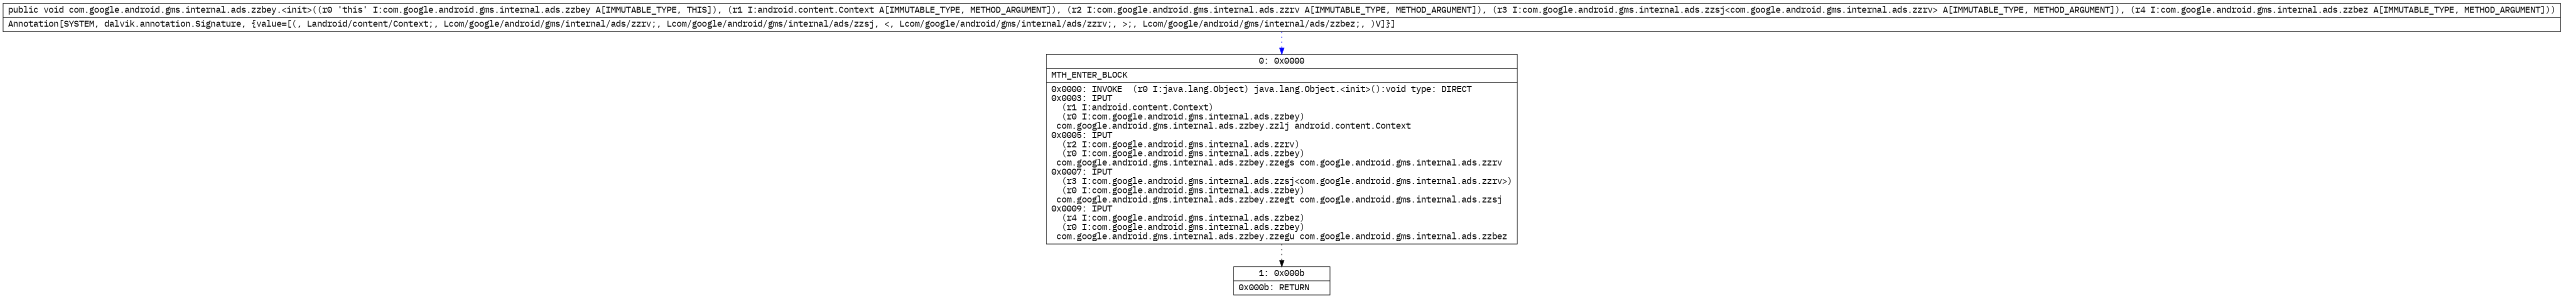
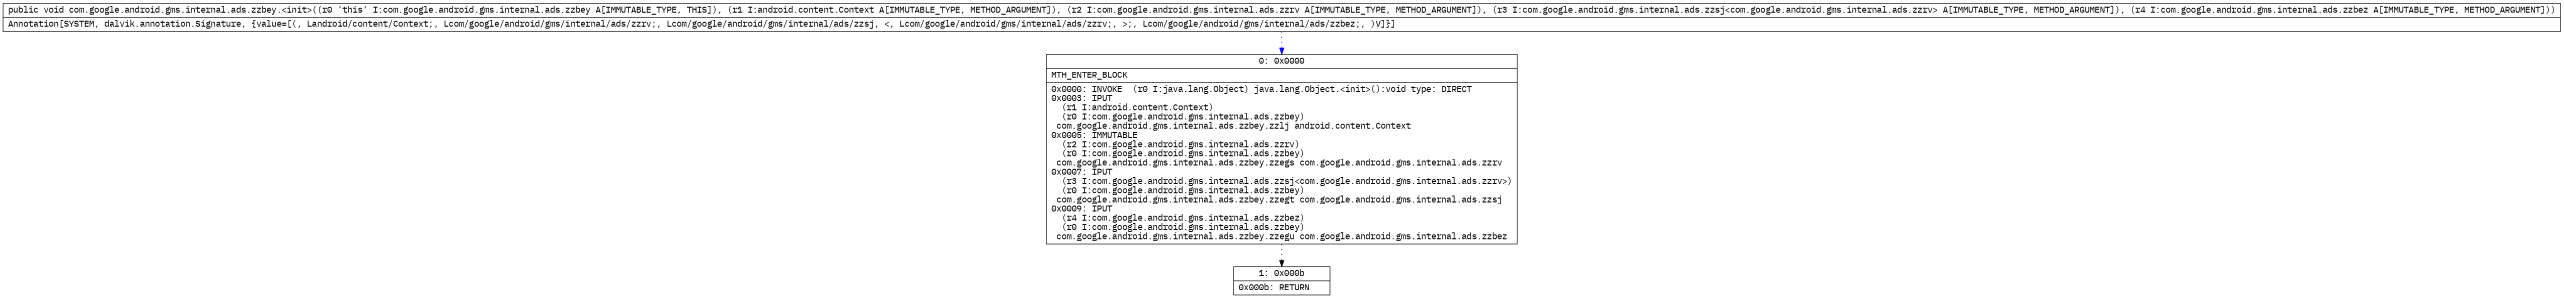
node "0: 0x0000": text "0x0005: IPUT" -> "0x0005: IMMUTABLE"
